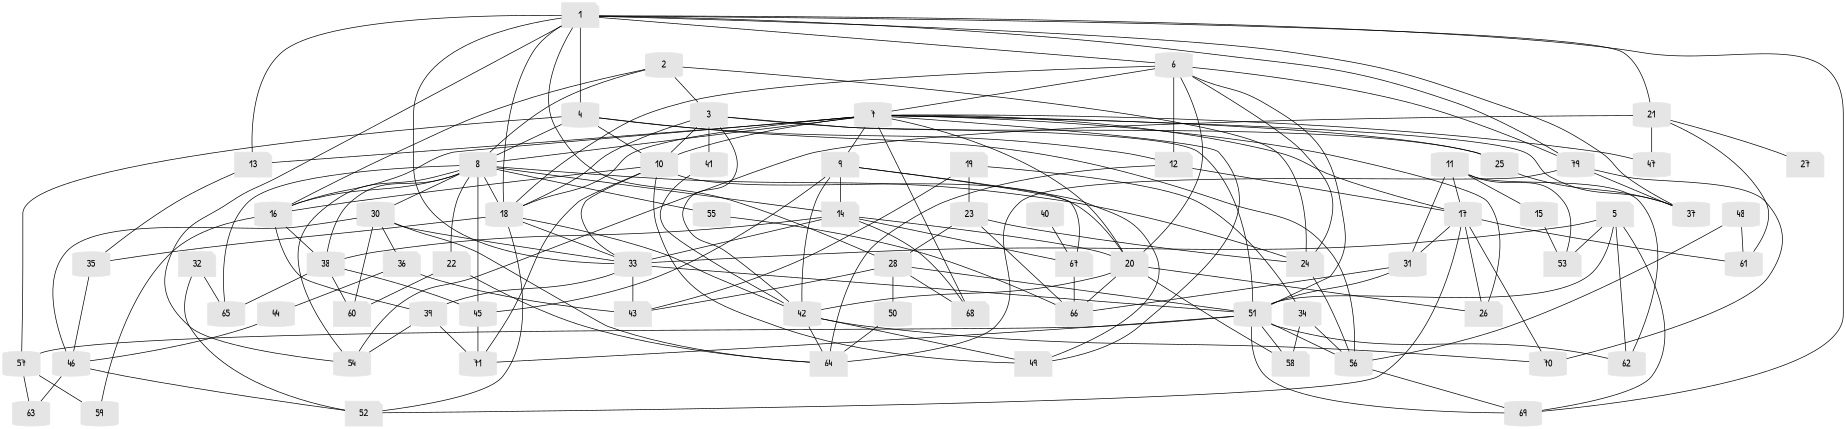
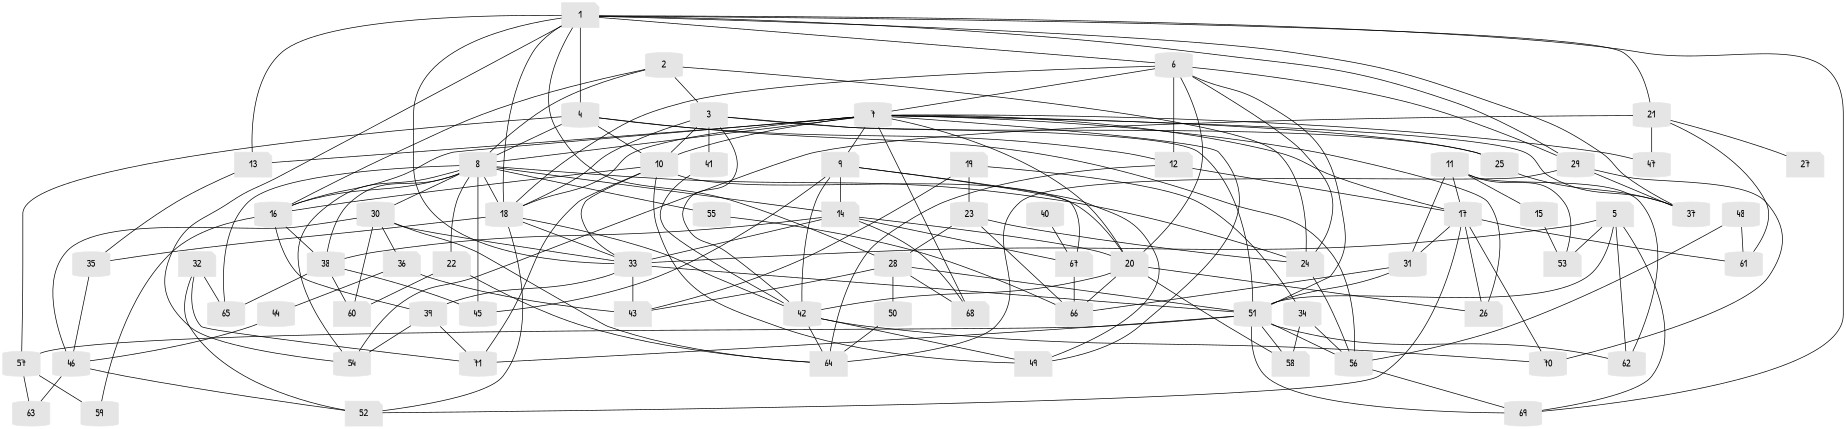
node "79": label "79" -> "29"
edge "45" -- "71": now "32" -- "71"
